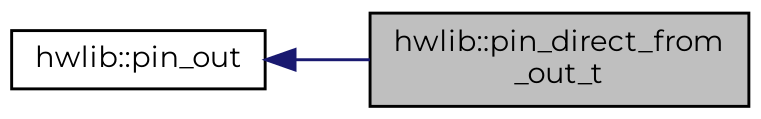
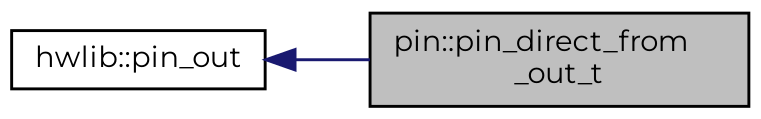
node "hwlib::pin_direct_from _out_t": label "hwlib::pin_direct_from _out_t" -> "pin::pin_direct_from _out_t"
